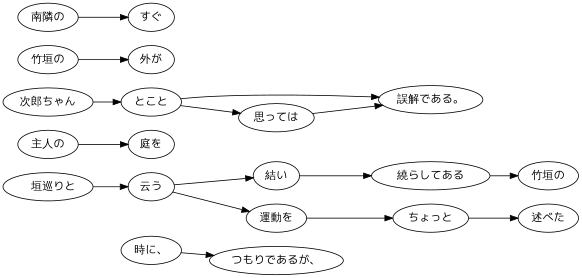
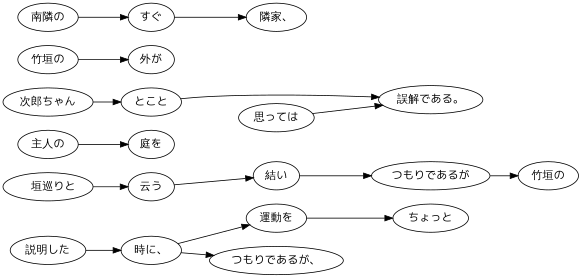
node "隣家、": added
edge "とこと" -> "思っては": removed
node "繞らしてある": label "繞らしてある" -> "つもりであるが"
edge "云う" -> "運動を": now "時に、" -> "運動を"
node "述べた": removed
node "説明した": added
